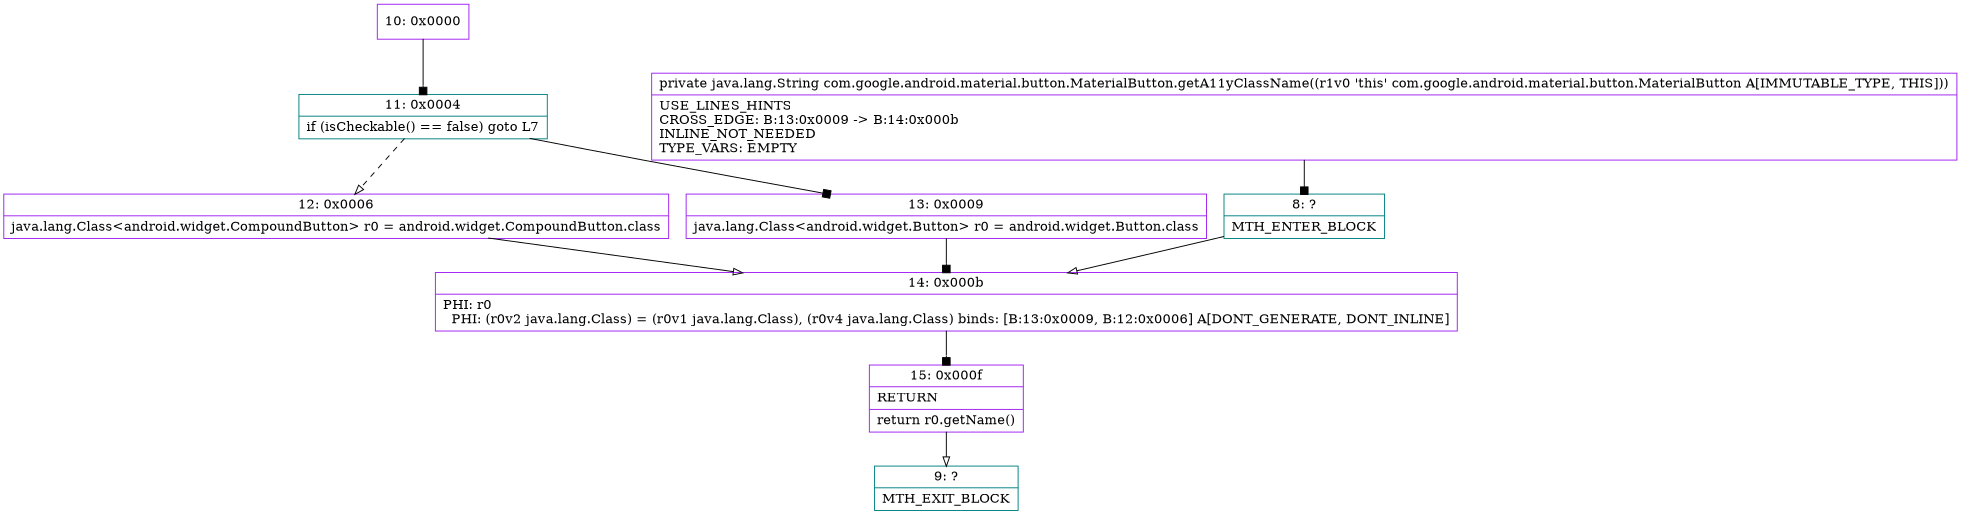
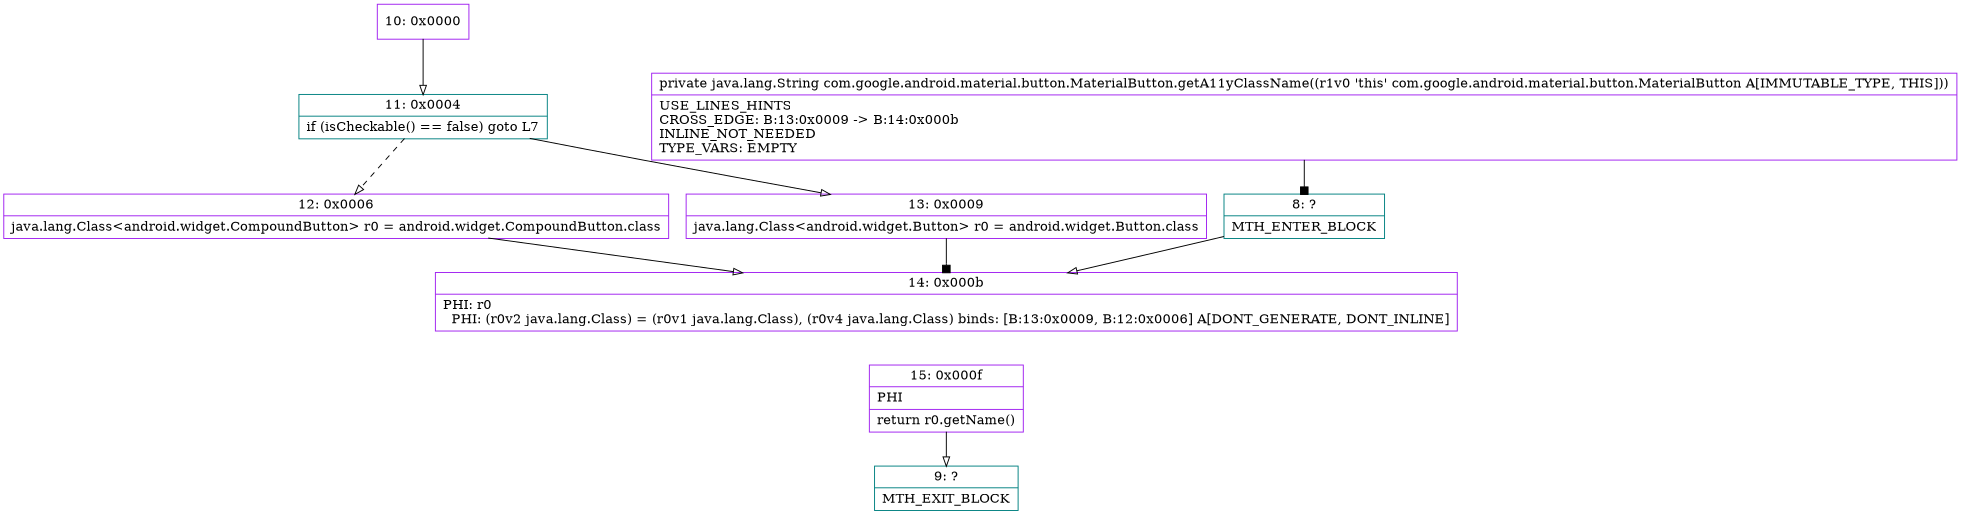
edge "10: 0x0000" -> "11: 0x0004": arrowhead box -> onormal
edge "11: 0x0004" -> "13: 0x0009": arrowhead box -> onormal
edge "14: 0x000b" -> "15: 0x000f": removed
node "15: 0x000f": text "RETURN" -> "PHI"
